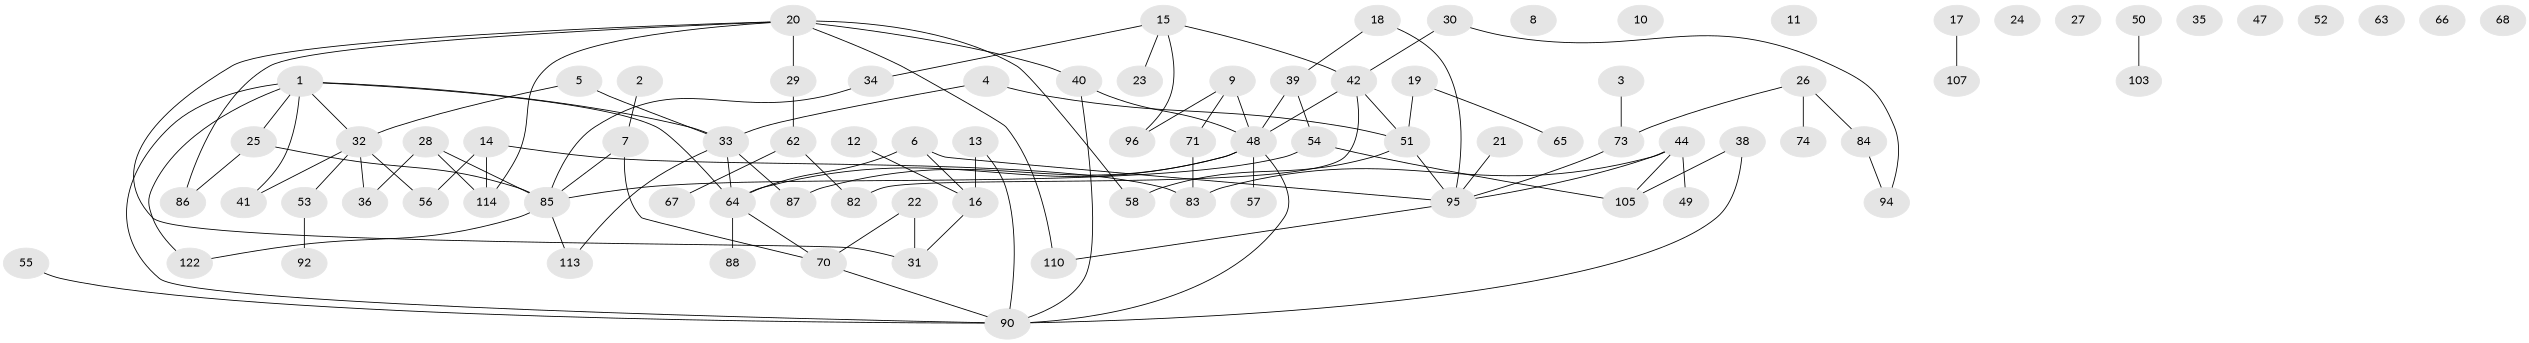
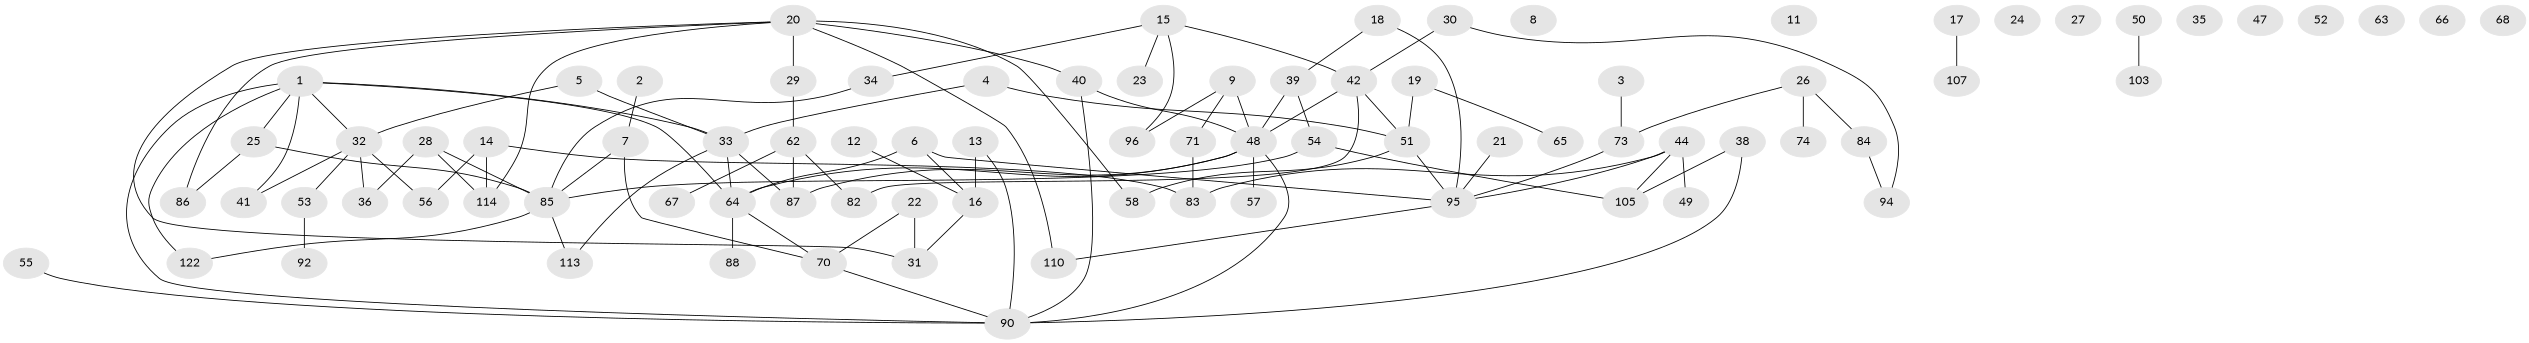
node "10": removed
edge "62" -- "87": added
